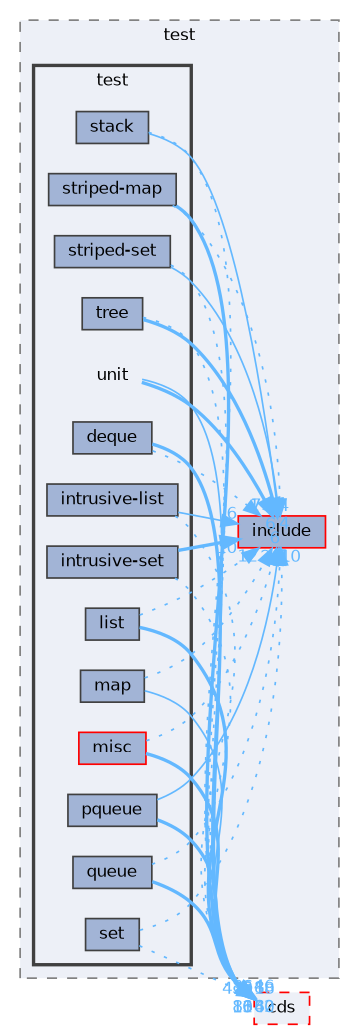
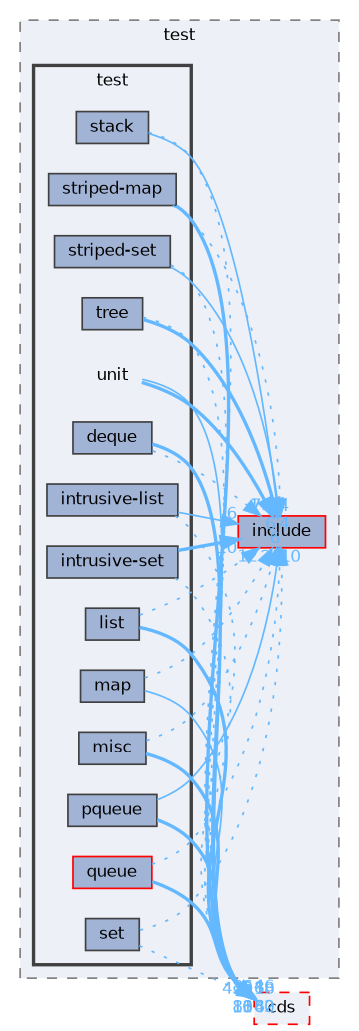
node "misc": color red -> grey25
node "queue": color grey25 -> red
